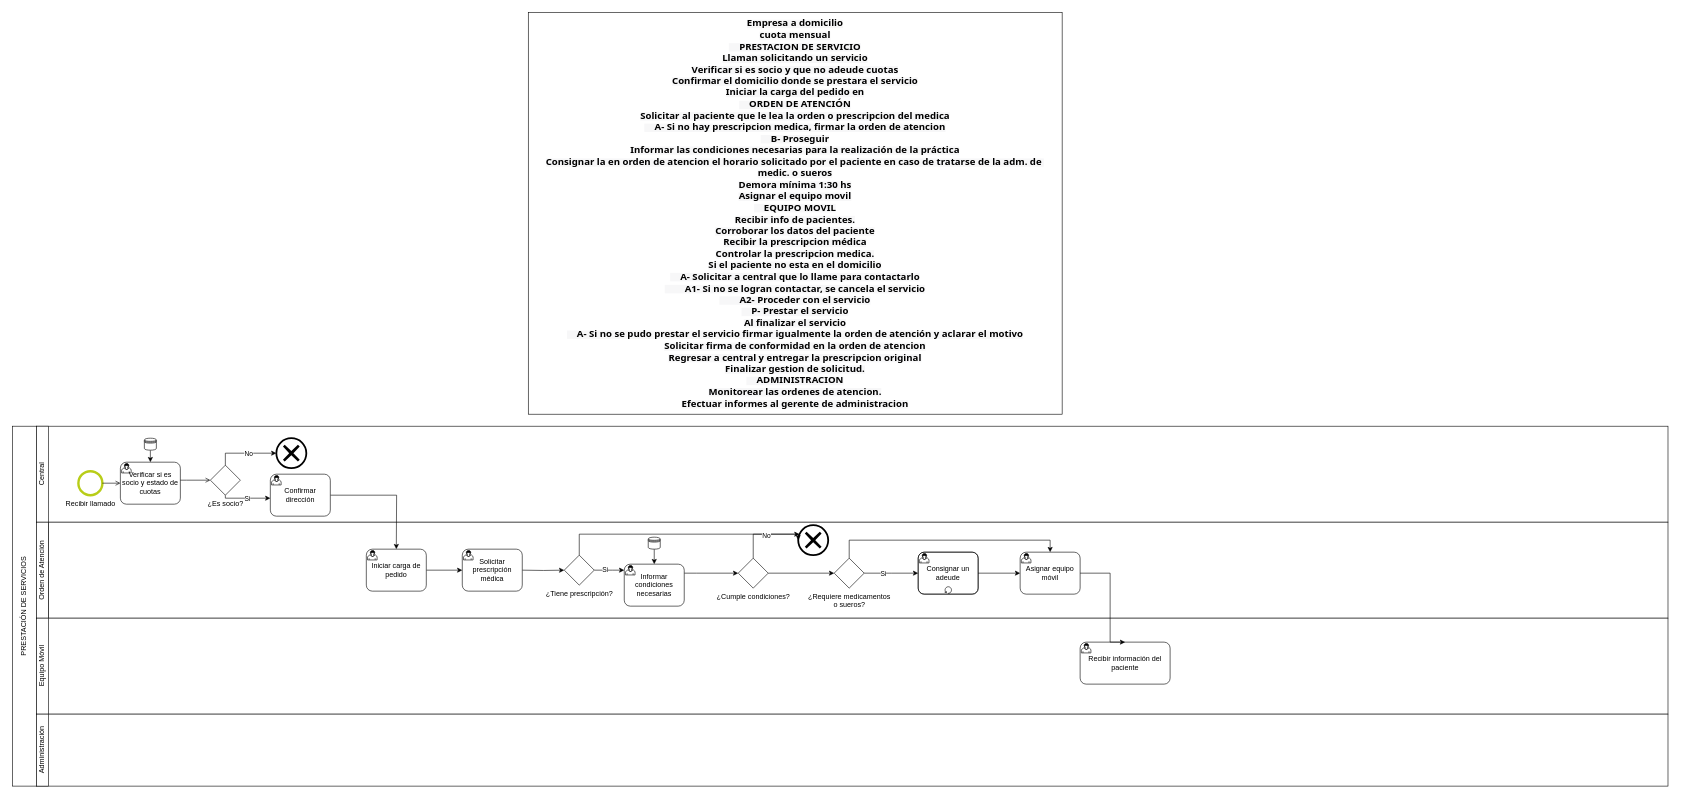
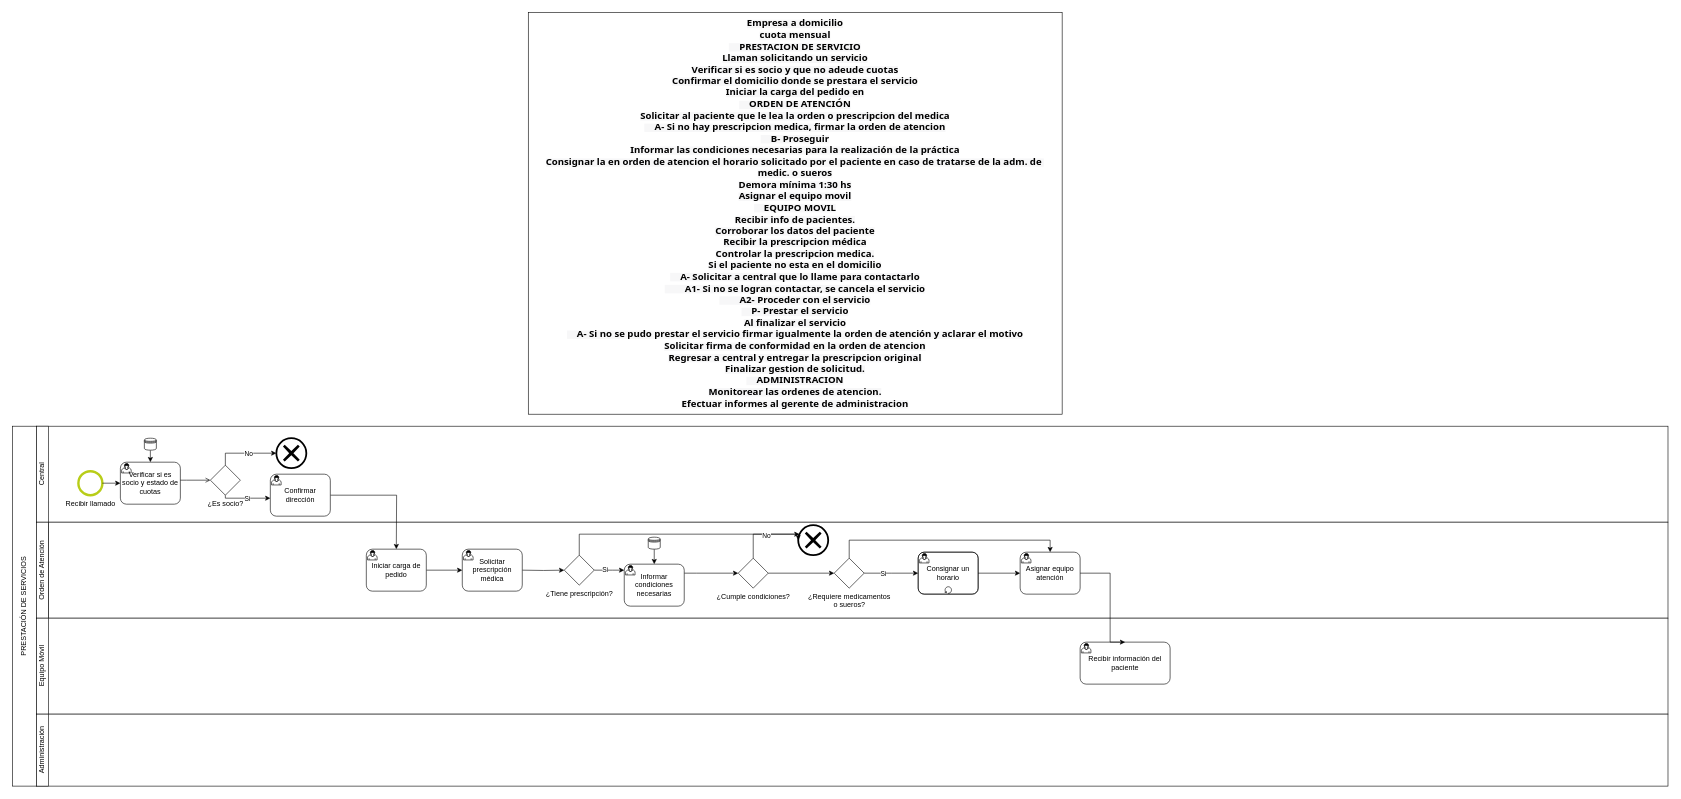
edge "Recibir llamado" -> "Verificar si es socio y estado de cuotas": arrowhead open -> classic
node "Consignar un adeude": label "Consignar un adeude" -> "Consignar un horario"
node "Asignar equipo móvil": label "Asignar equipo móvil" -> "Asignar equipo atención"
